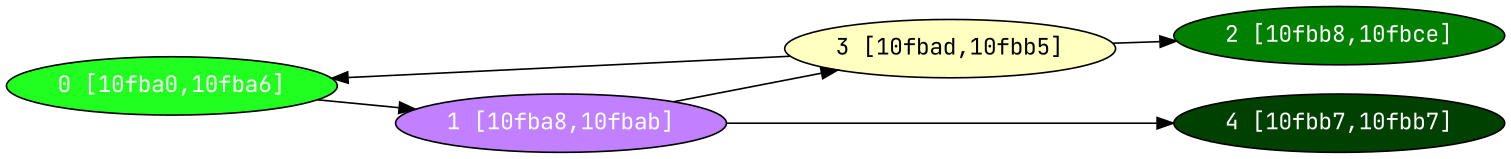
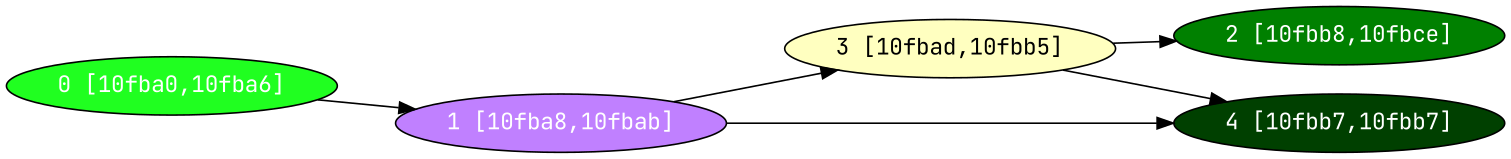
edge "3 [10fbad,10fbb5]" -> "0 [10fba0,10fba6]": now "3 [10fbad,10fbb5]" -> "4 [10fbb7,10fbb7]"
